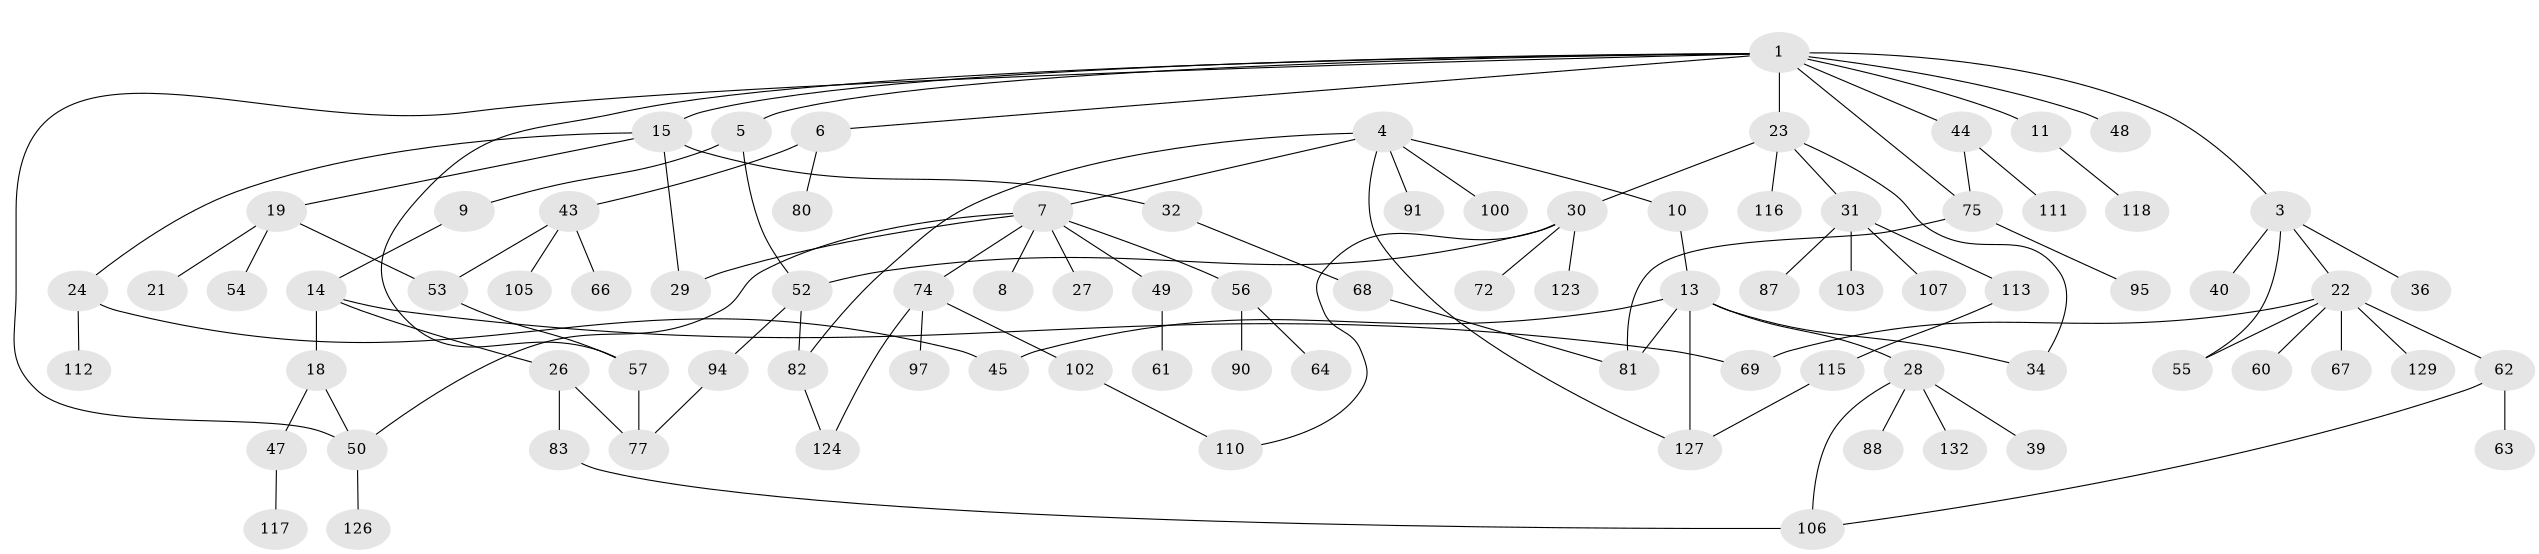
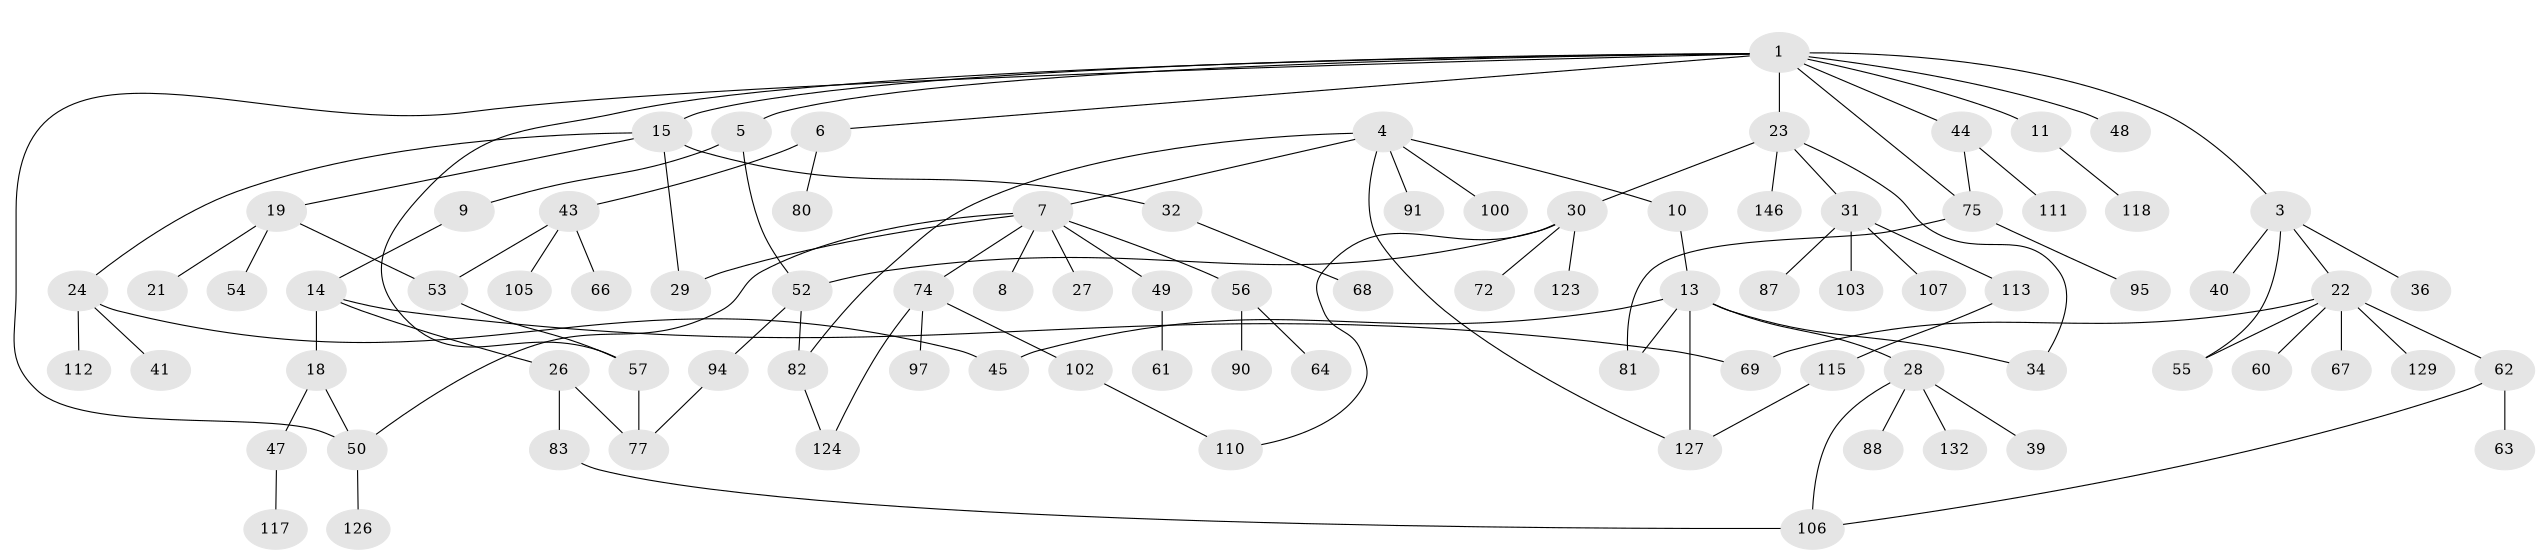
node "116": label "116" -> "146"
edge "68" -- "81": removed
node "41": added
